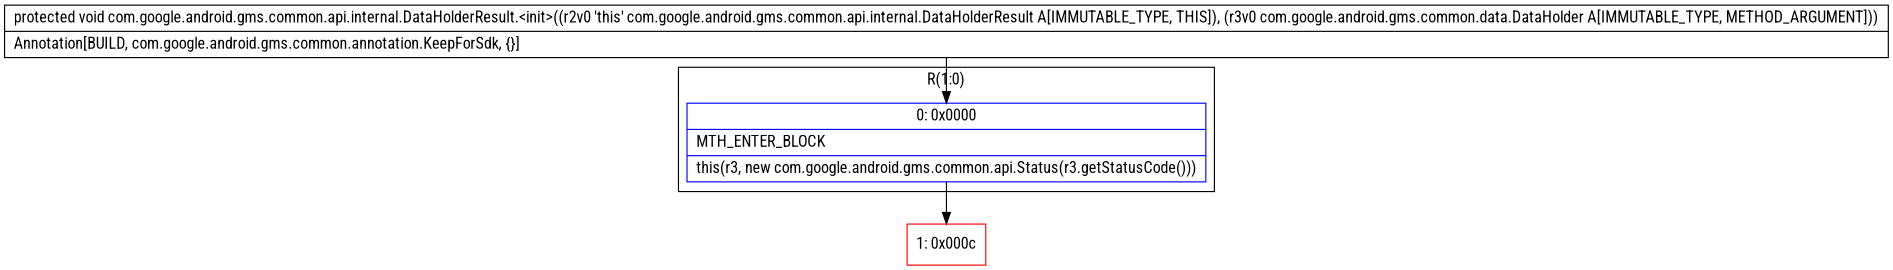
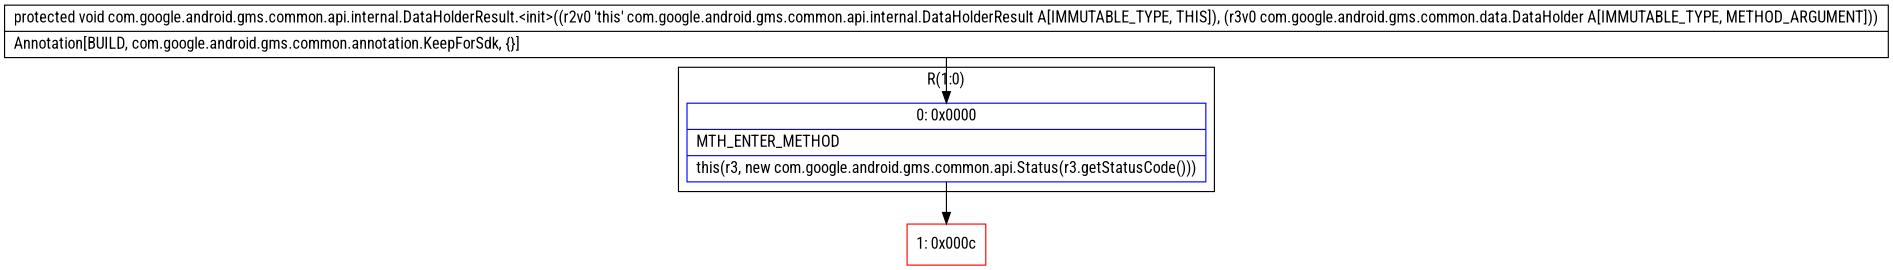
node "0: 0x0000": text "MTH_ENTER_BLOCK" -> "MTH_ENTER_METHOD"
